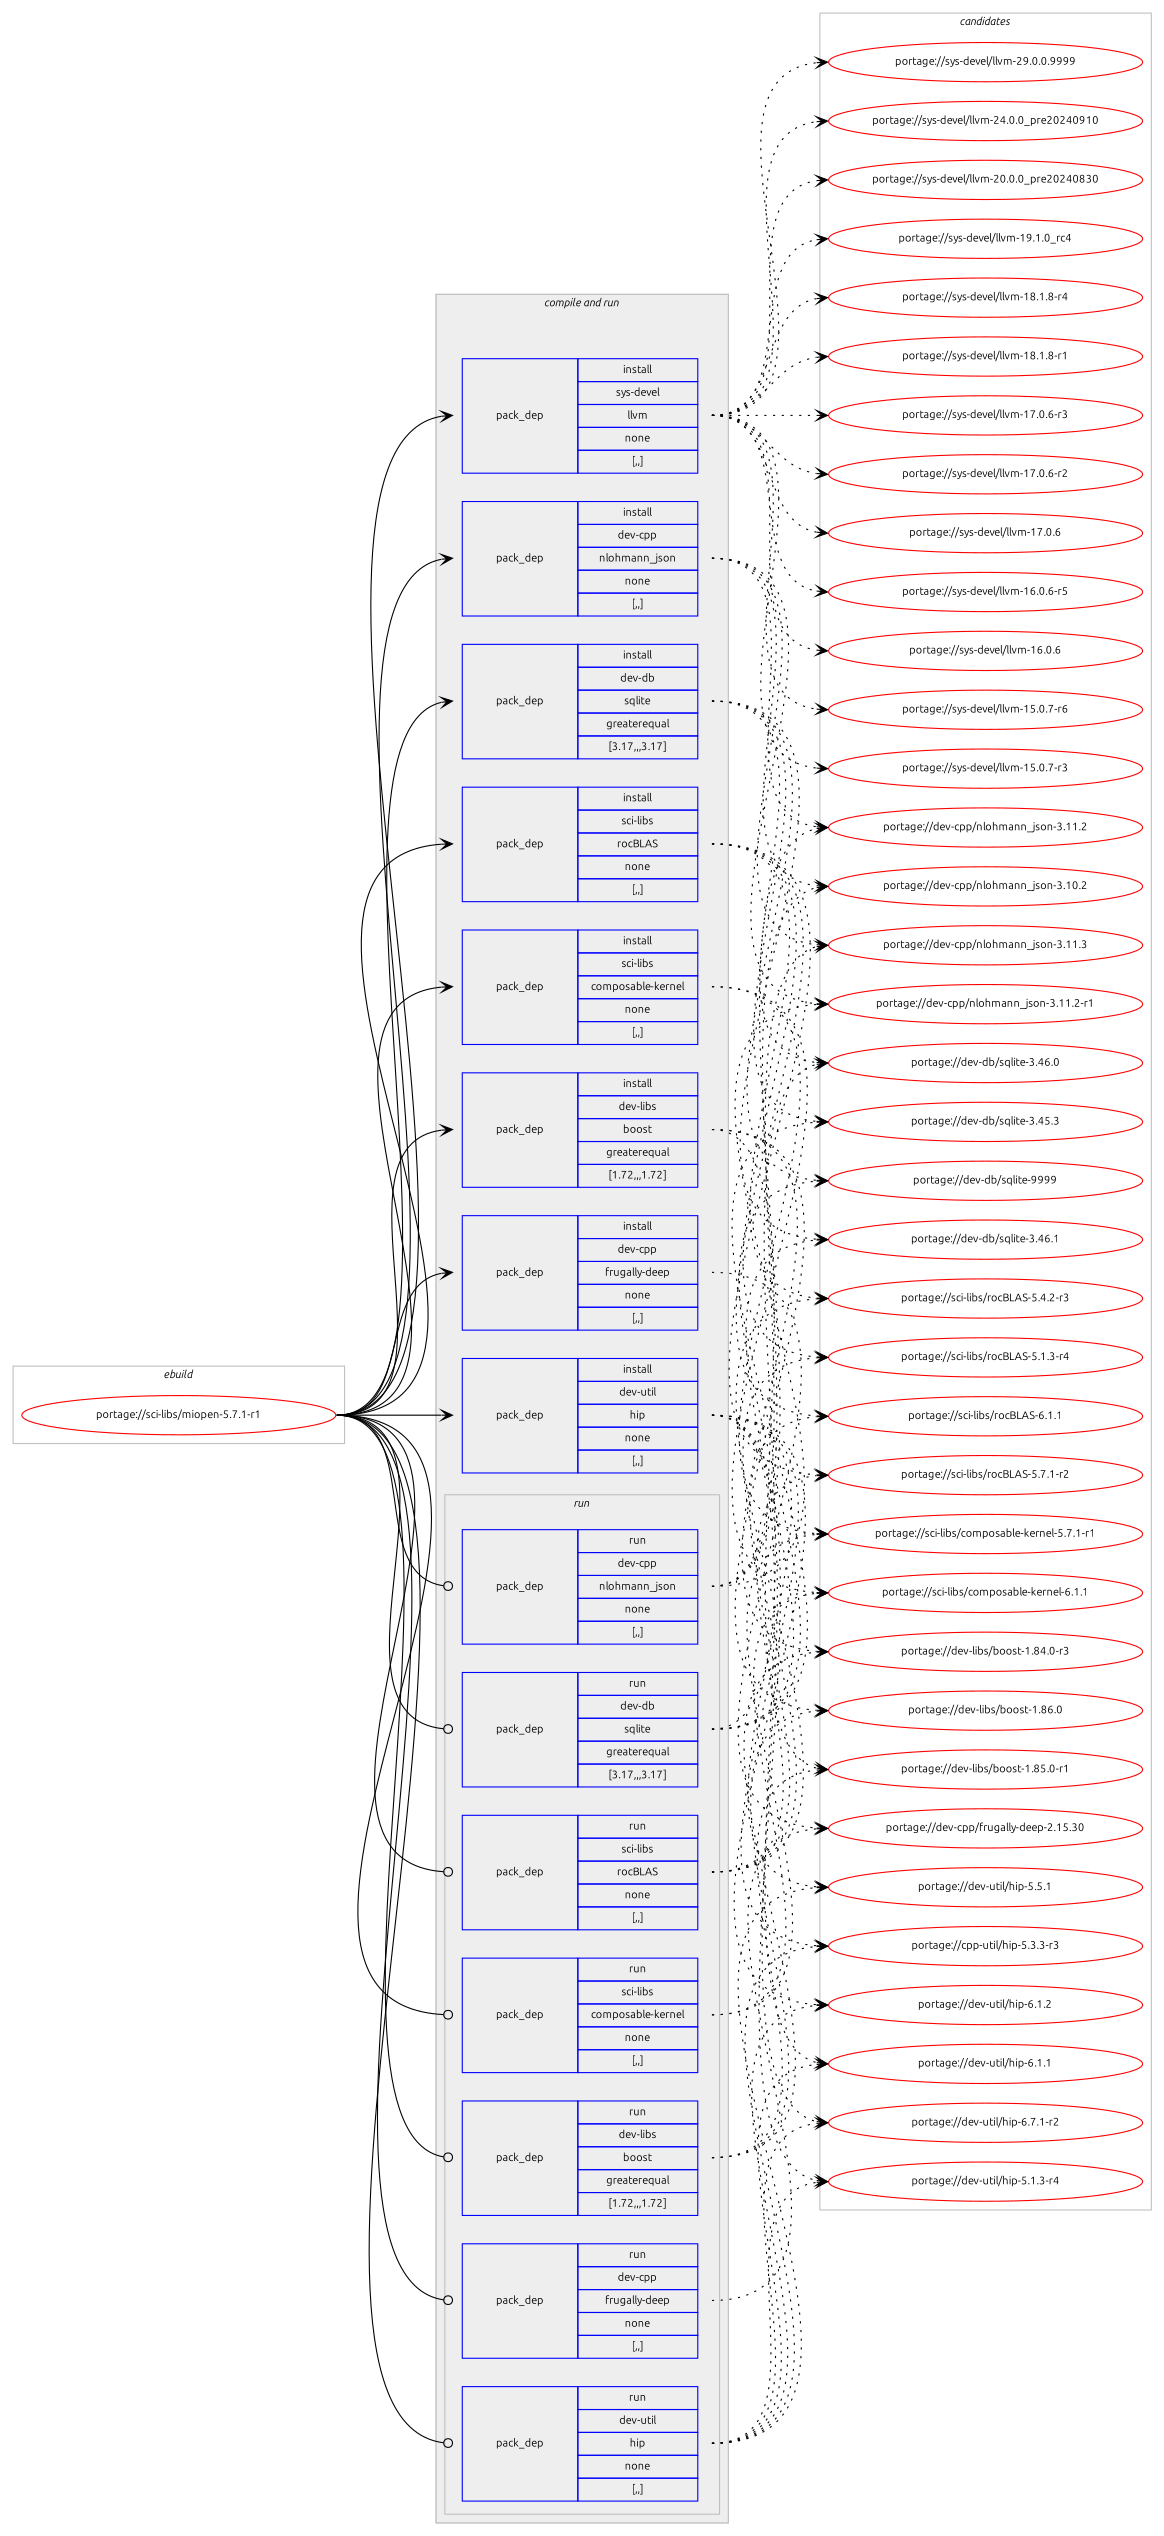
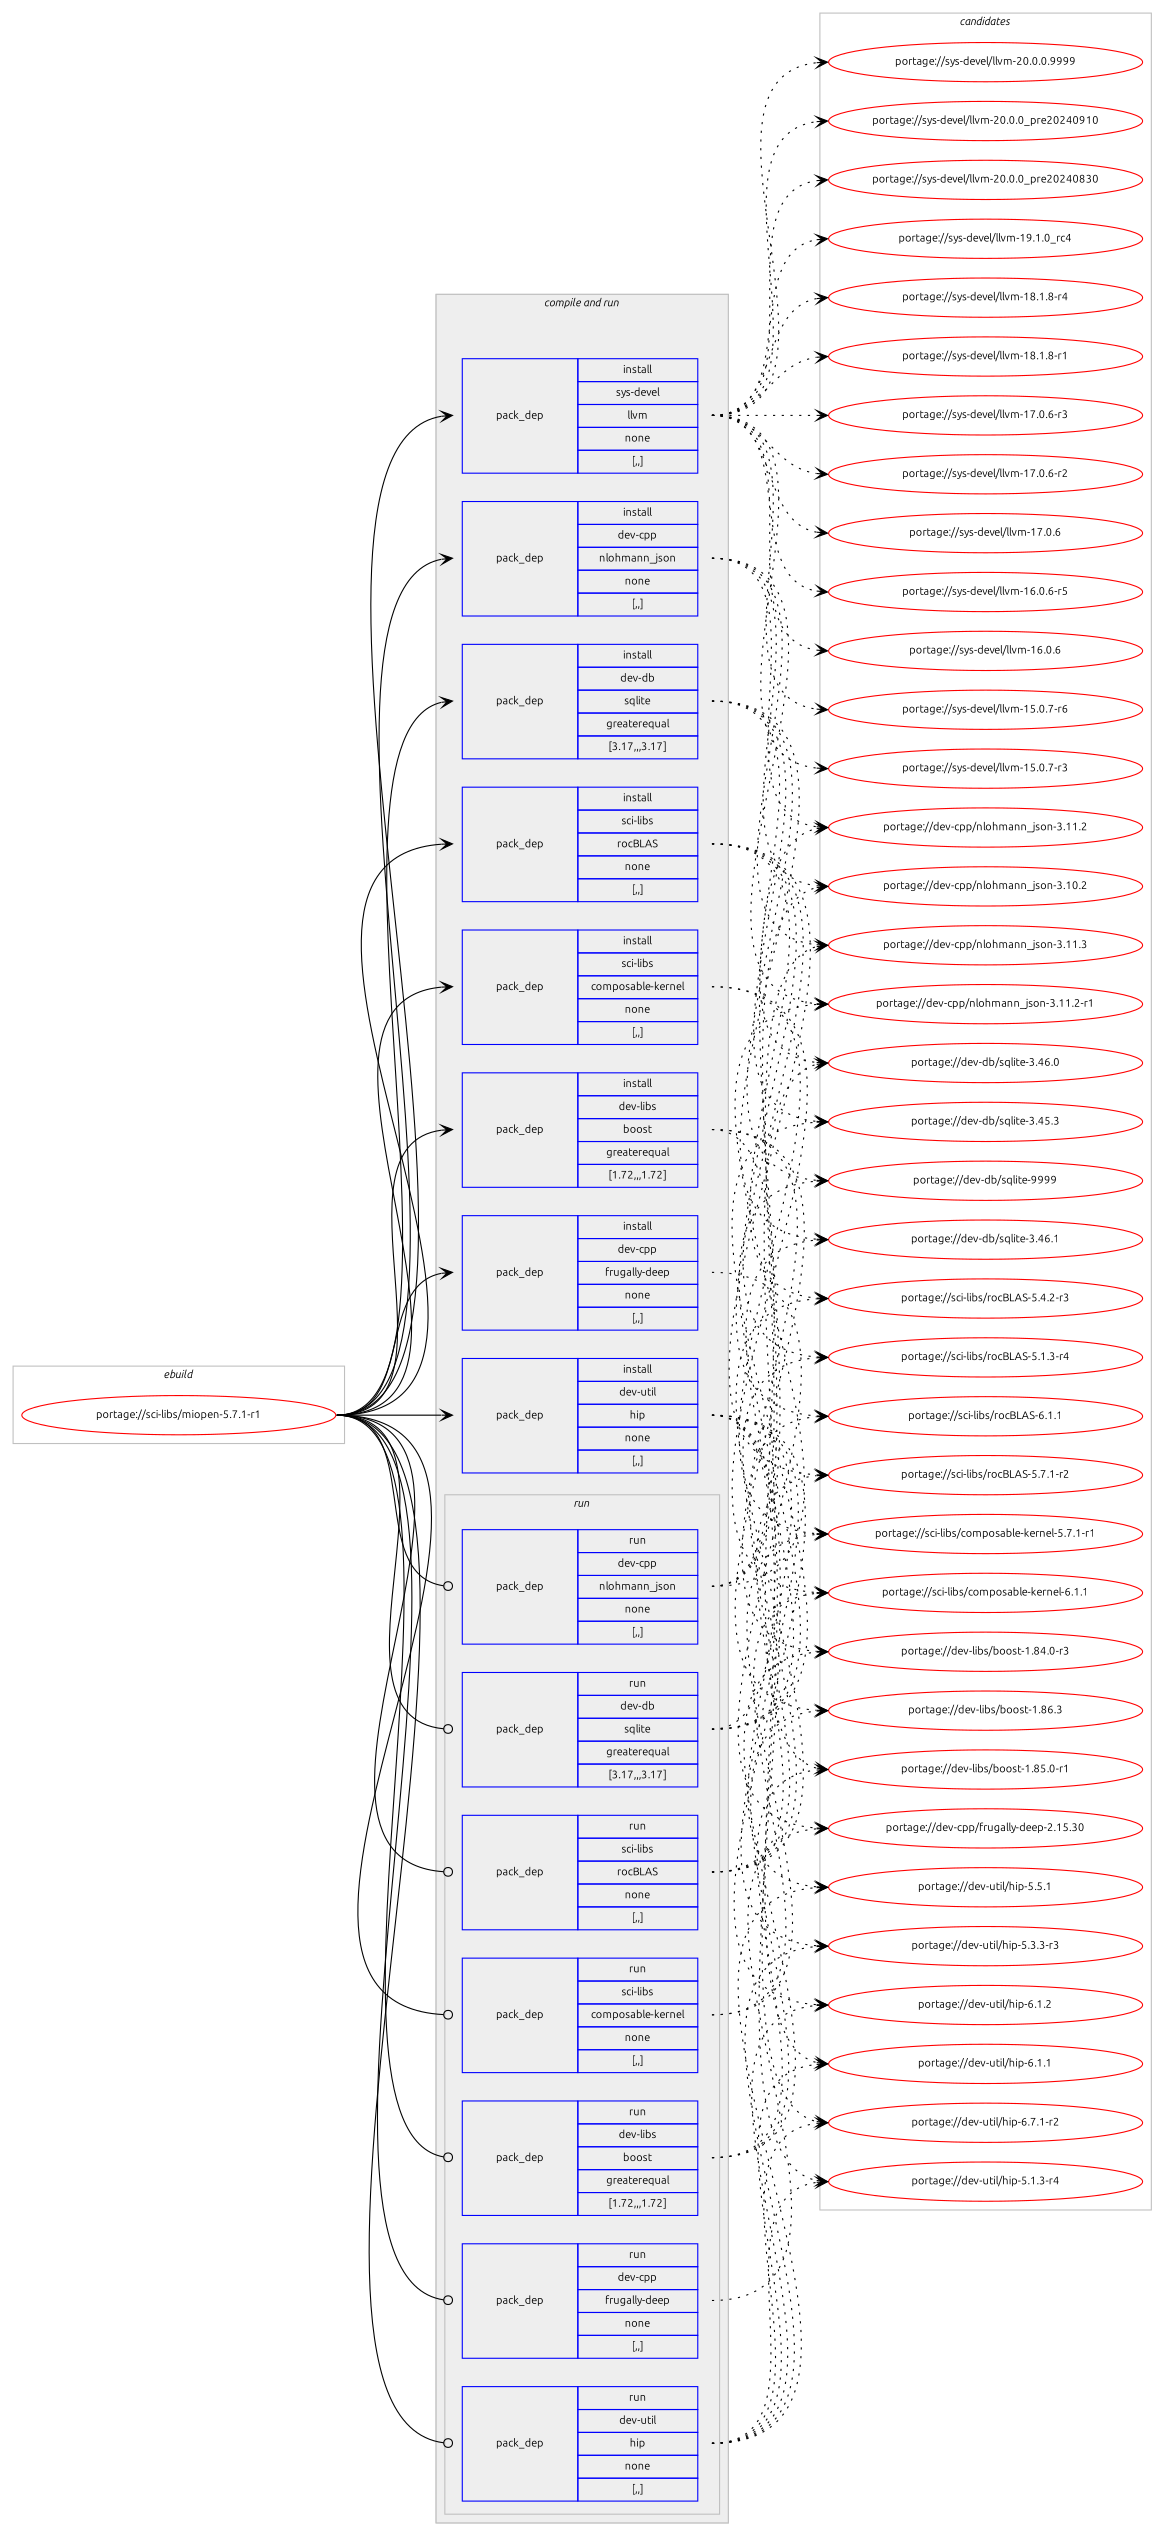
node "portage://sys-devel/llvm-29.0.0.9999": label "portage://sys-devel/llvm-29.0.0.9999" -> "portage://sys-devel/llvm-20.0.0.9999"
node "portage://sys-devel/llvm-24.0.0_pre20240910": label "portage://sys-devel/llvm-24.0.0_pre20240910" -> "portage://sys-devel/llvm-20.0.0_pre20240910"
node "portage://dev-libs/boost-1.86.0": label "portage://dev-libs/boost-1.86.0" -> "portage://dev-libs/boost-1.86.3"
node "portage://cpp-util/hip-5.3.3-r3": label "portage://cpp-util/hip-5.3.3-r3" -> "portage://dev-util/hip-5.3.3-r3"
